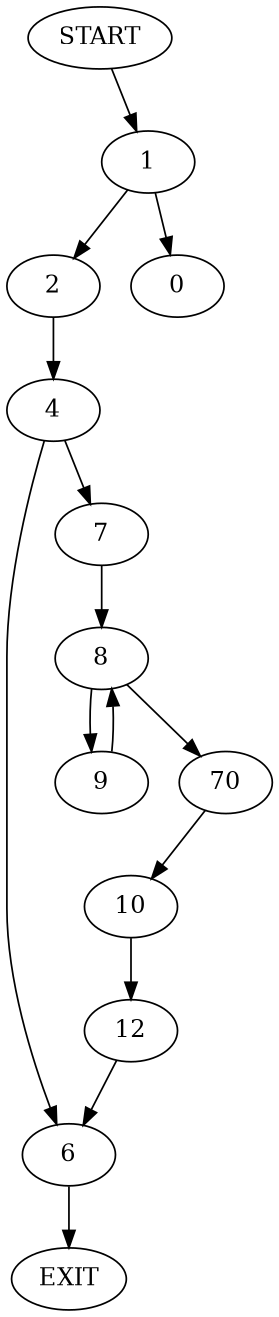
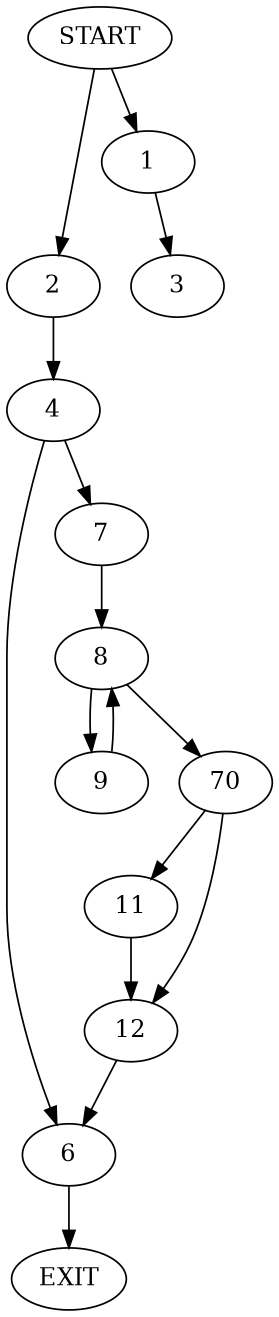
edge "1" -> "2": now "START" -> "2"
node "0": label "0" -> "3"
edge "70" -> "12": added
node "10": label "10" -> "11"
